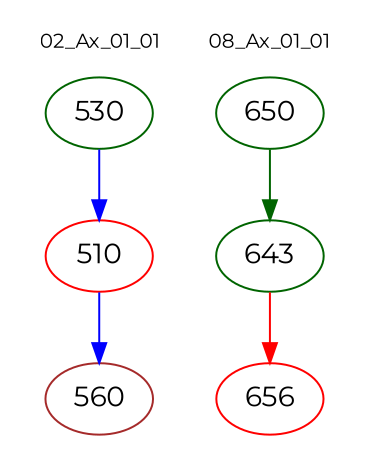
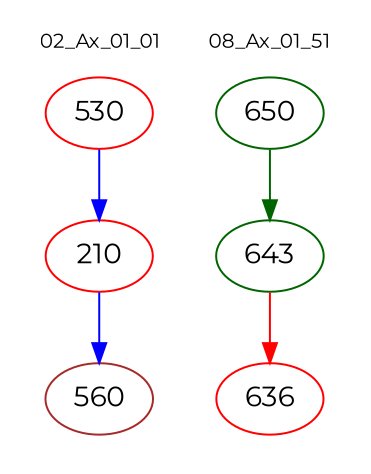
cluster "08_Ax_01_01": label "08_Ax_01_01" -> "08_Ax_01_51"
node "530": color darkgreen -> red
node "510": label "510" -> "210"
node "656": label "656" -> "636"
